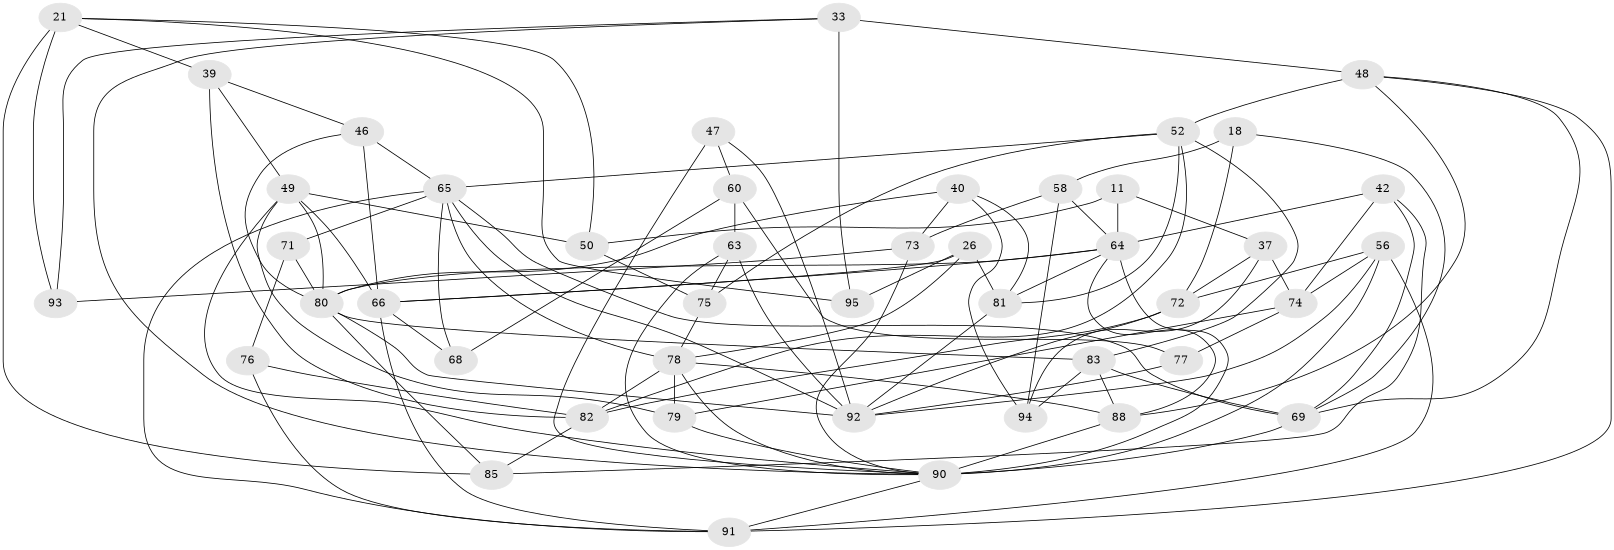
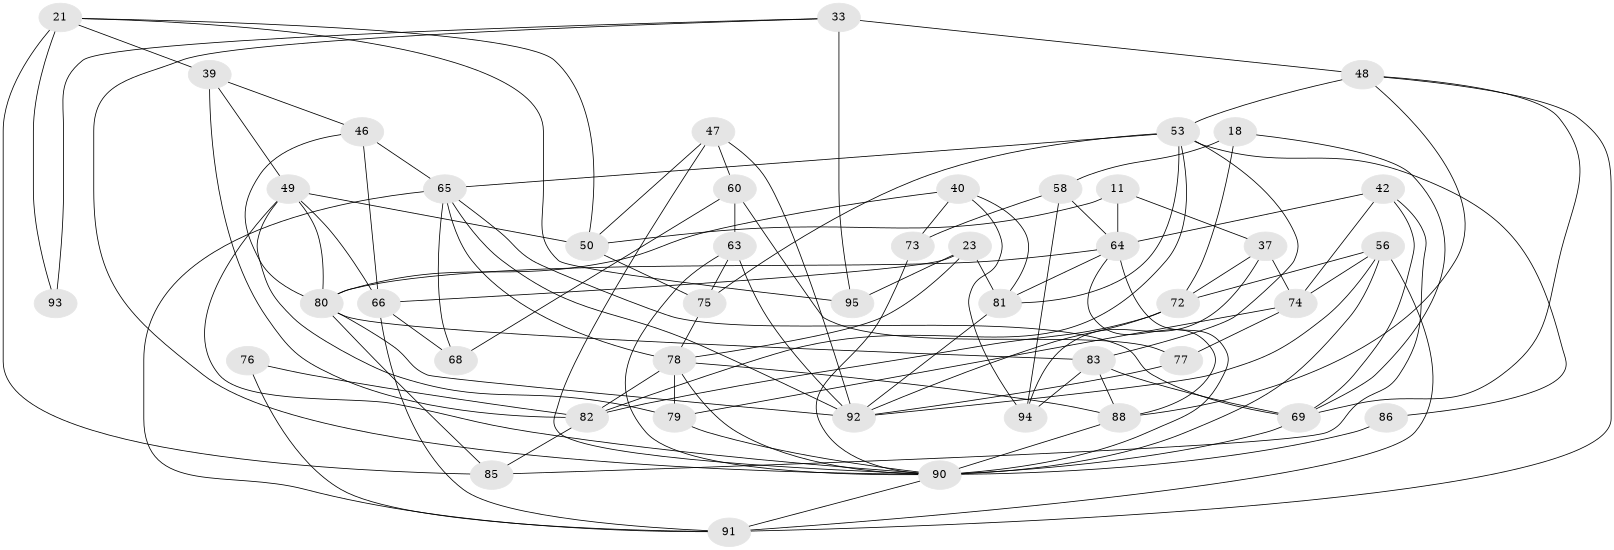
node "52": label "52" -> "53"
edge "47" -- "50": added
node "71": removed
node "26": label "26" -> "23"
edge "73" -- "93": removed
edge "64" -- "66": removed
node "86": added
